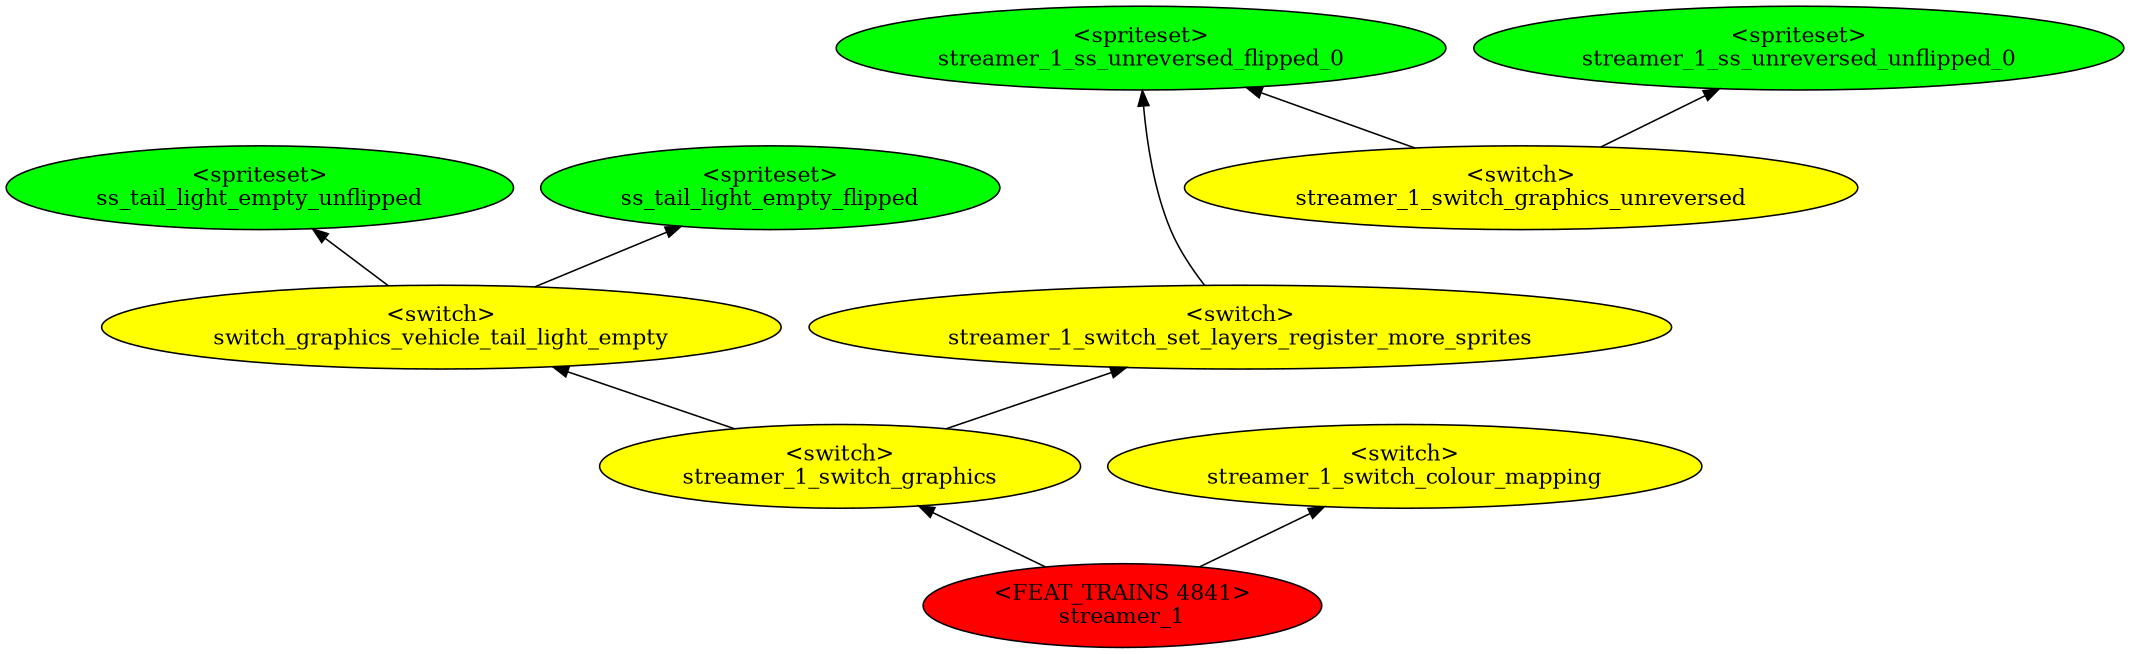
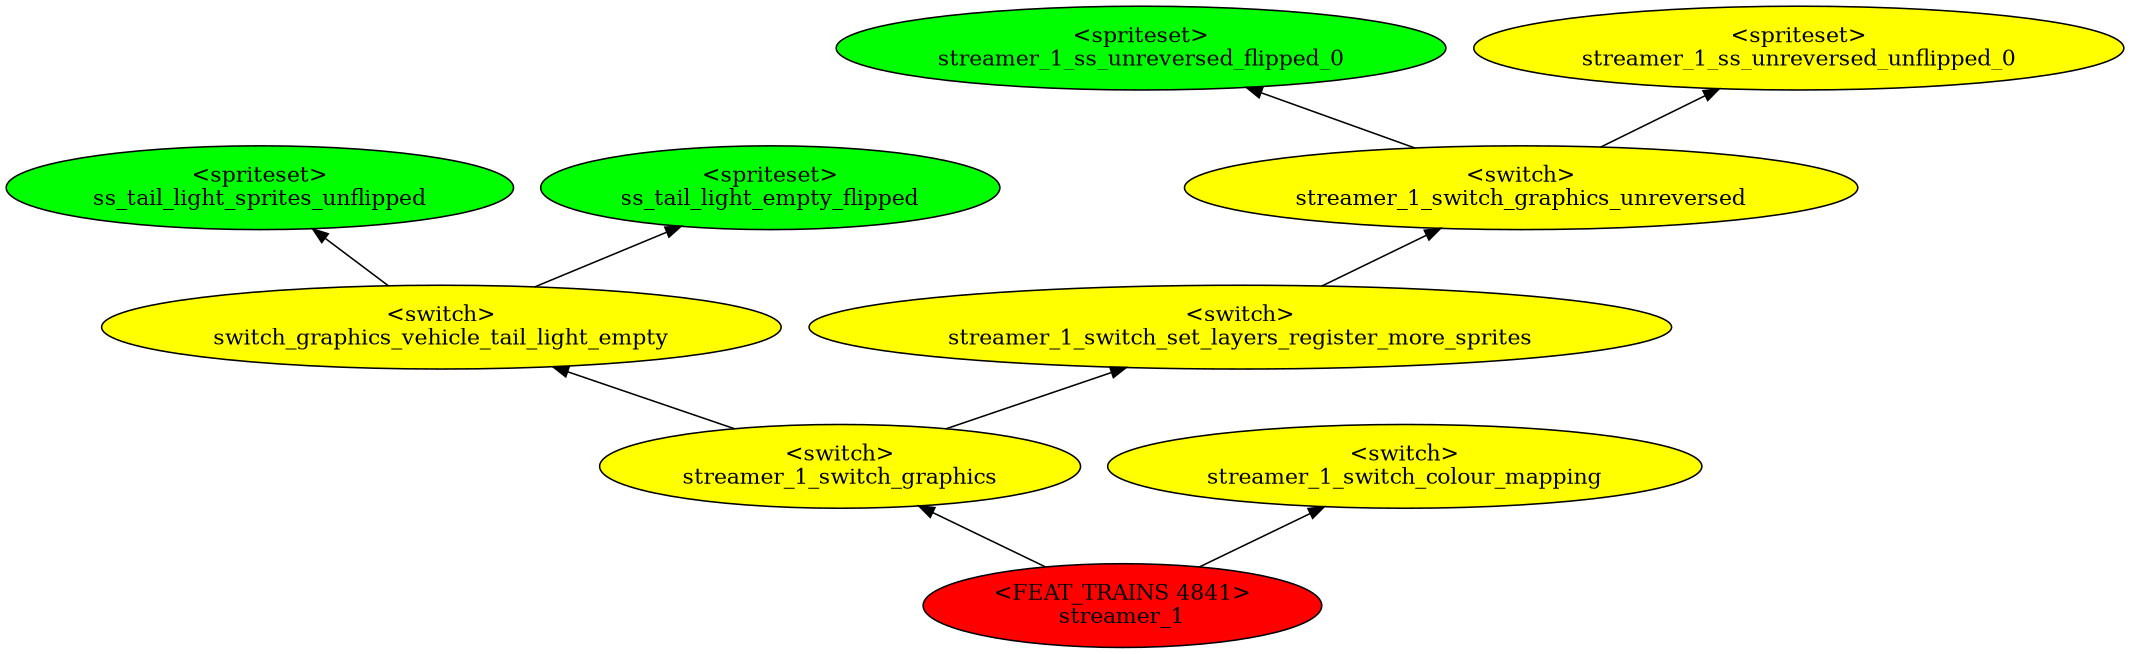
node "<spriteset> streamer_1_ss_unreversed_unflipped_0": fillcolor green -> yellow
node "<spriteset> ss_tail_light_empty_unflipped": label "<spriteset> ss_tail_light_empty_unflipped" -> "<spriteset> ss_tail_light_sprites_unflipped"
edge "<switch> streamer_1_switch_set_layers_register_more_sprites" -> "<spriteset> streamer_1_ss_unreversed_flipped_0": now "<switch> streamer_1_switch_set_layers_register_more_sprites" -> "<switch> streamer_1_switch_graphics_unreversed"
